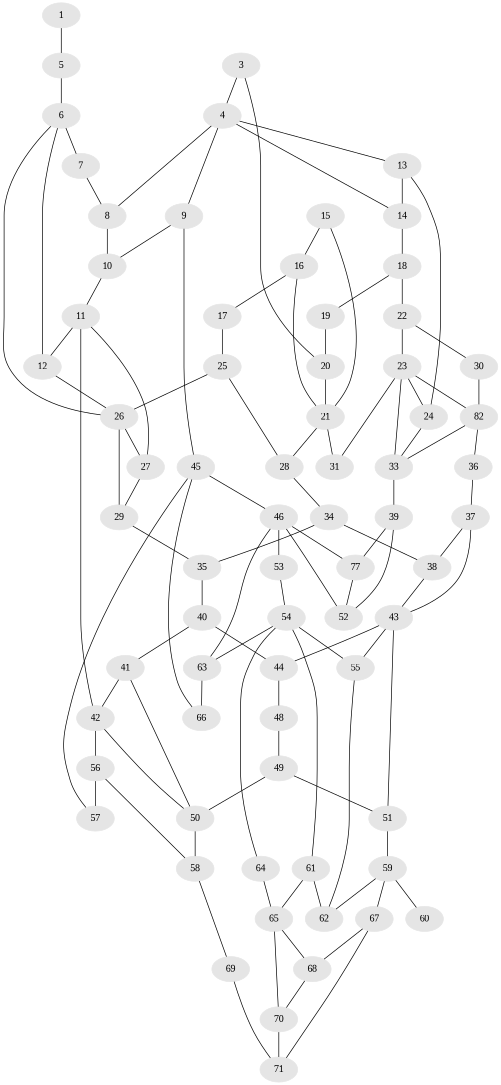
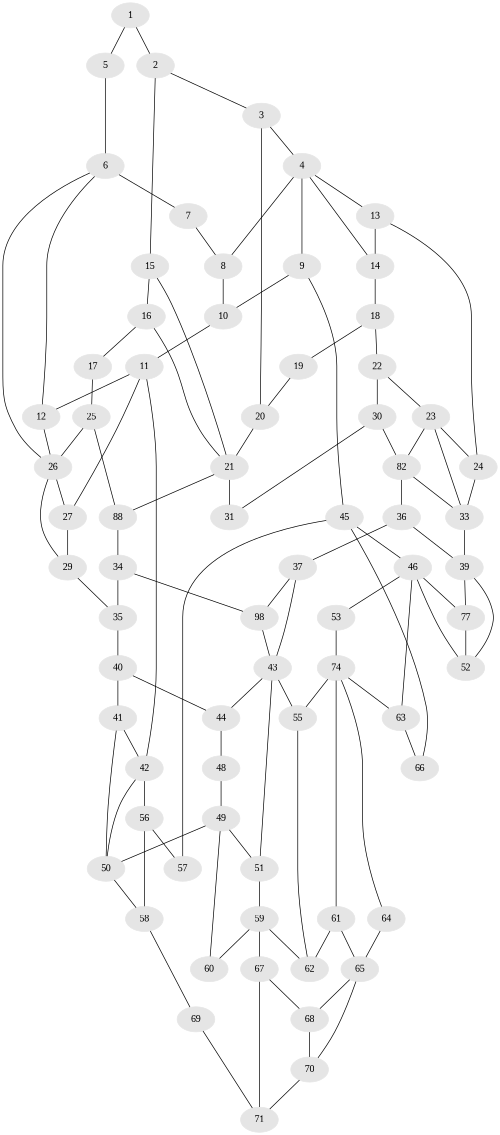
node "2": added
edge "23" -- "31": now "30" -- "31"
node "28": label "28" -> "88"
edge "36" -- "39": added
node "38": label "38" -> "98"
node "54": label "54" -> "74"
edge "49" -- "60": added
